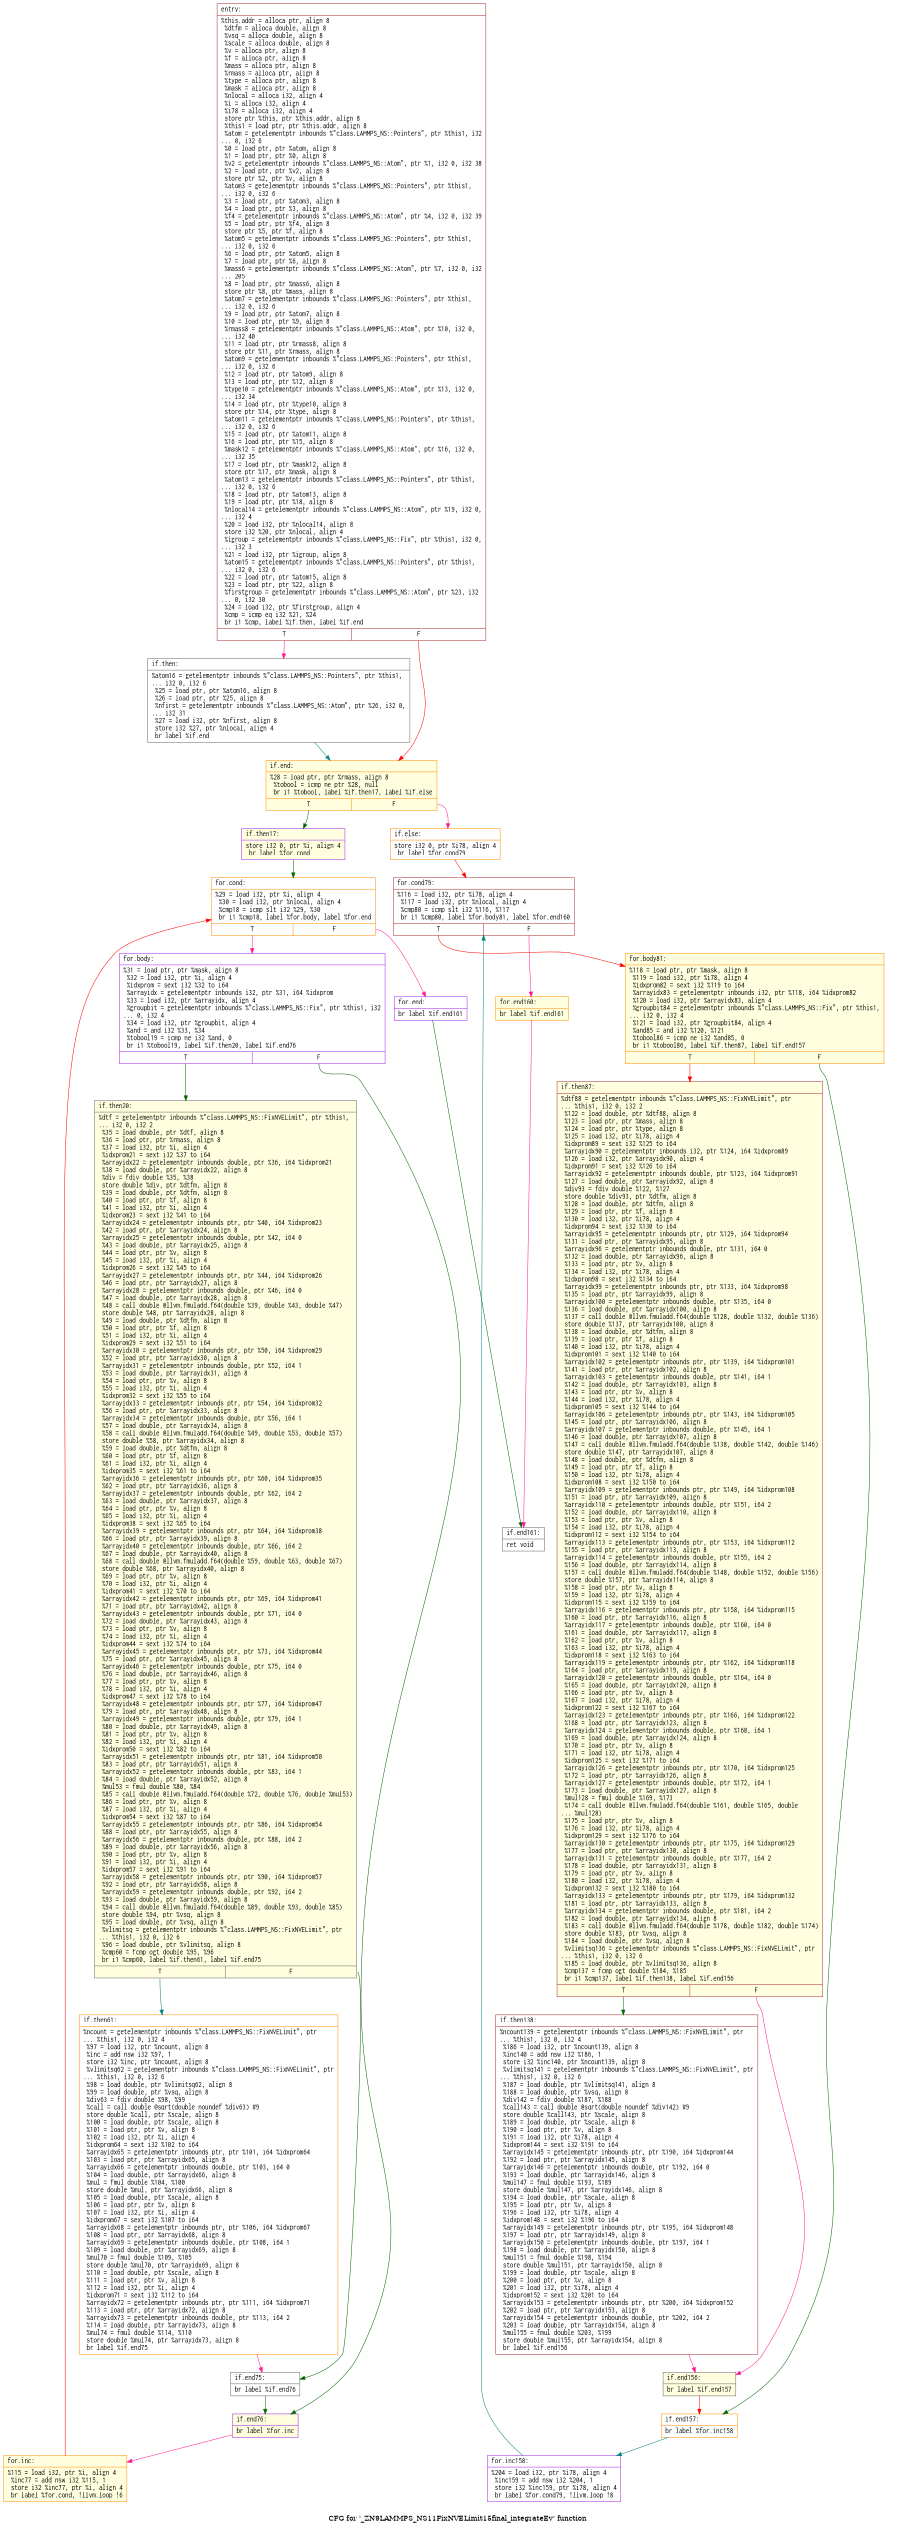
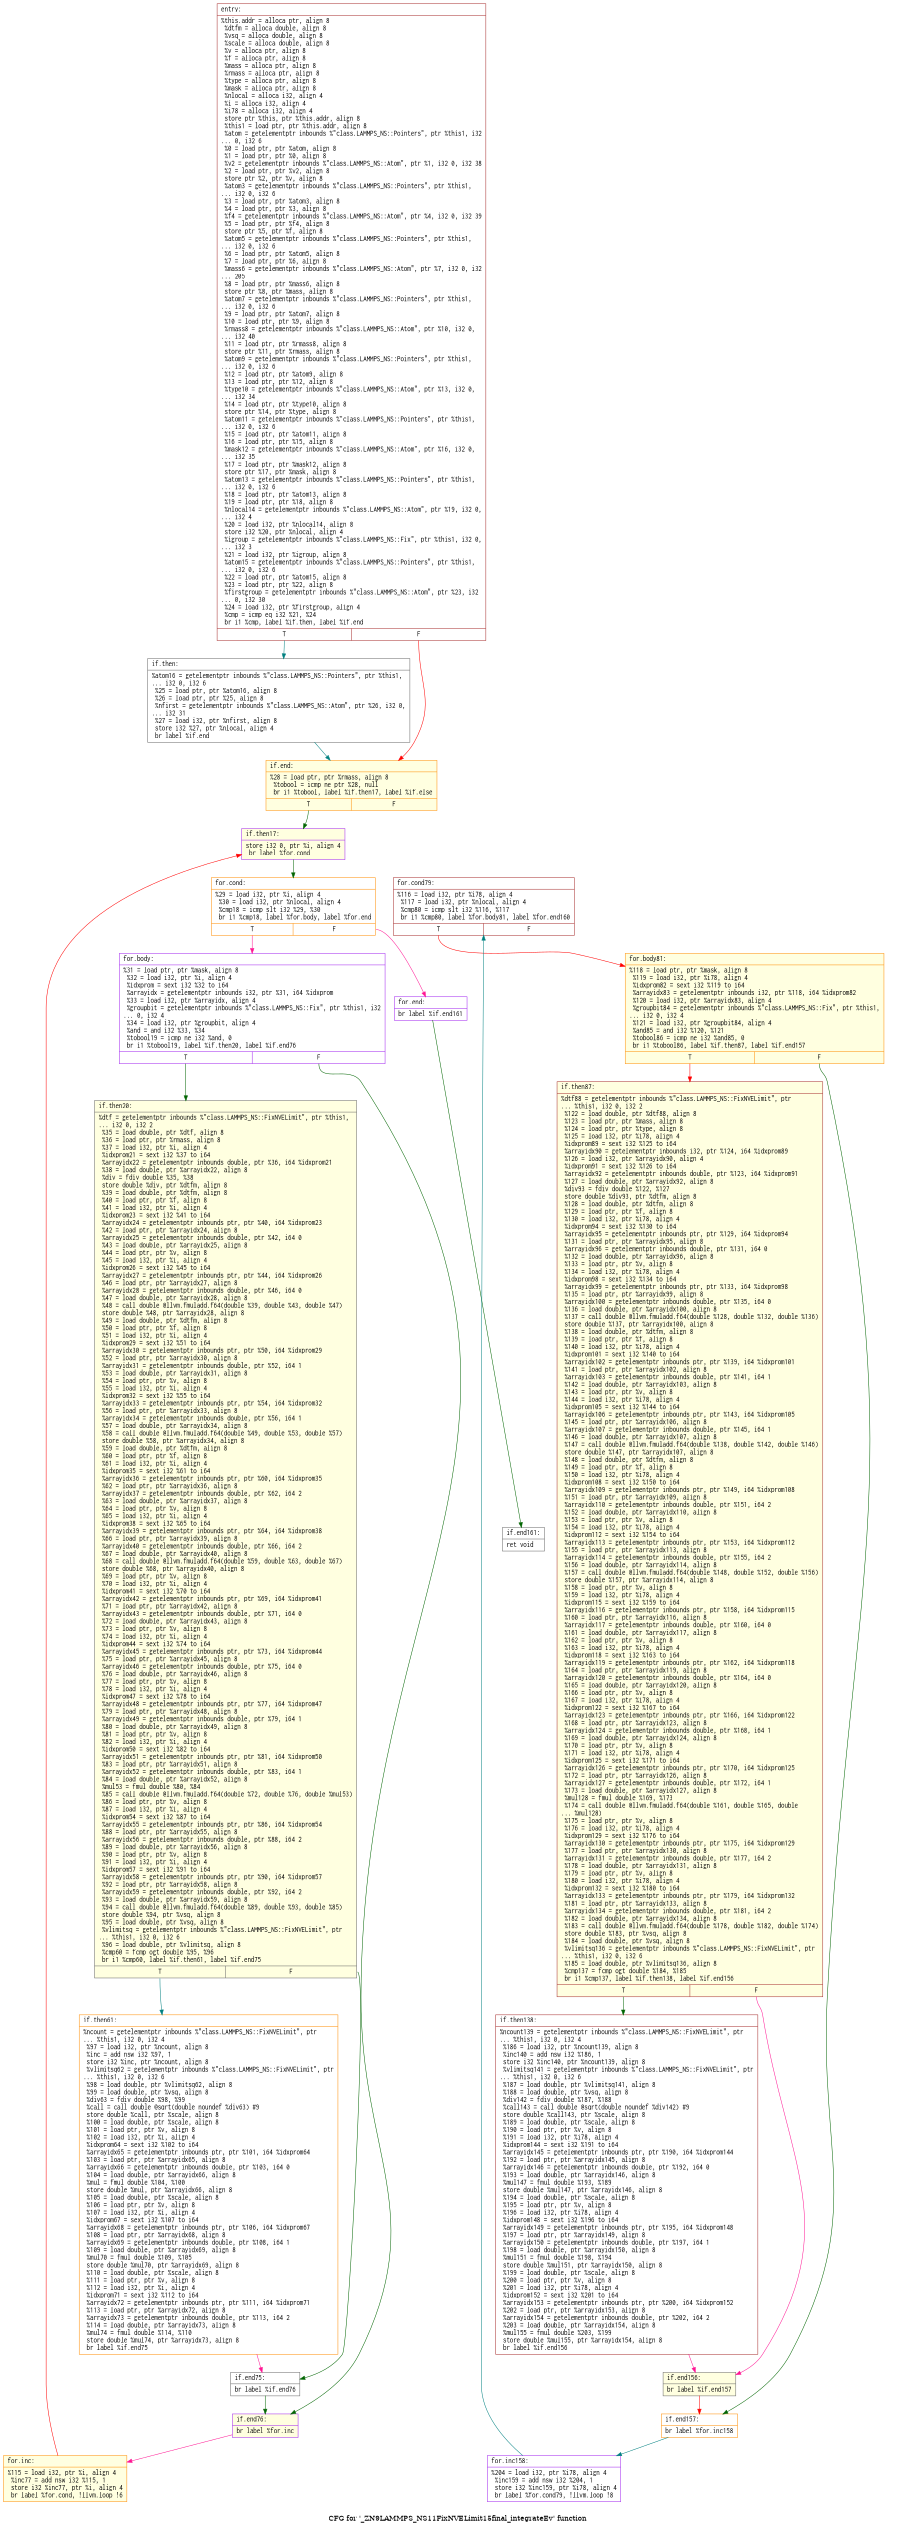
edge "entry:" -> "if.then:": color deeppink -> teal
node "if.else:": removed
node "for.end160:": removed
edge "for.inc:" -> "for.cond:": now "for.inc:" -> "if.then17:"
